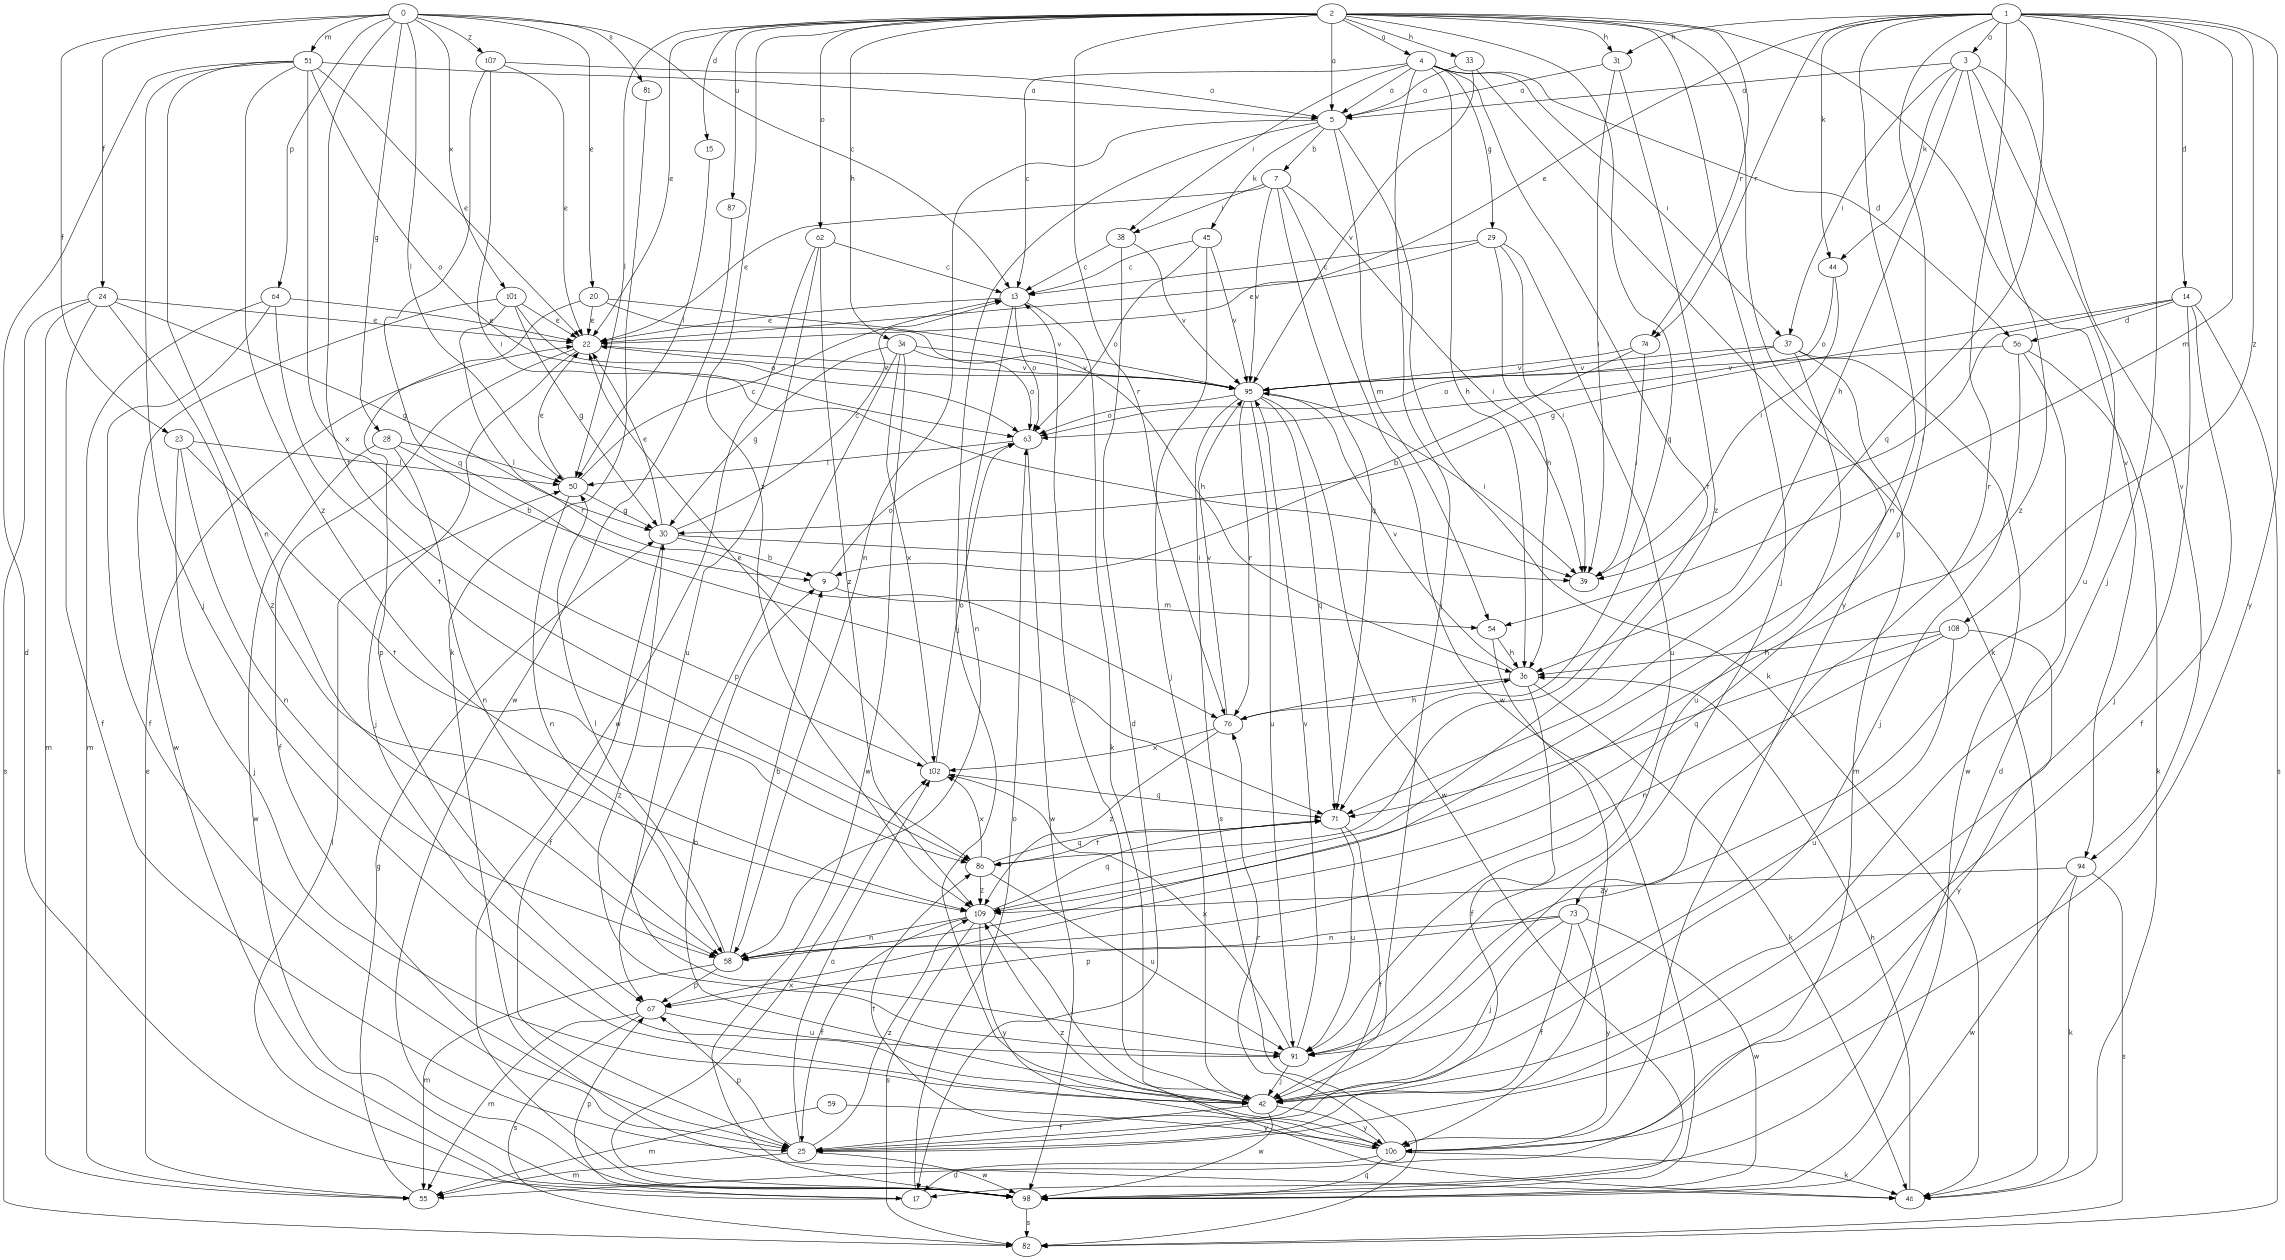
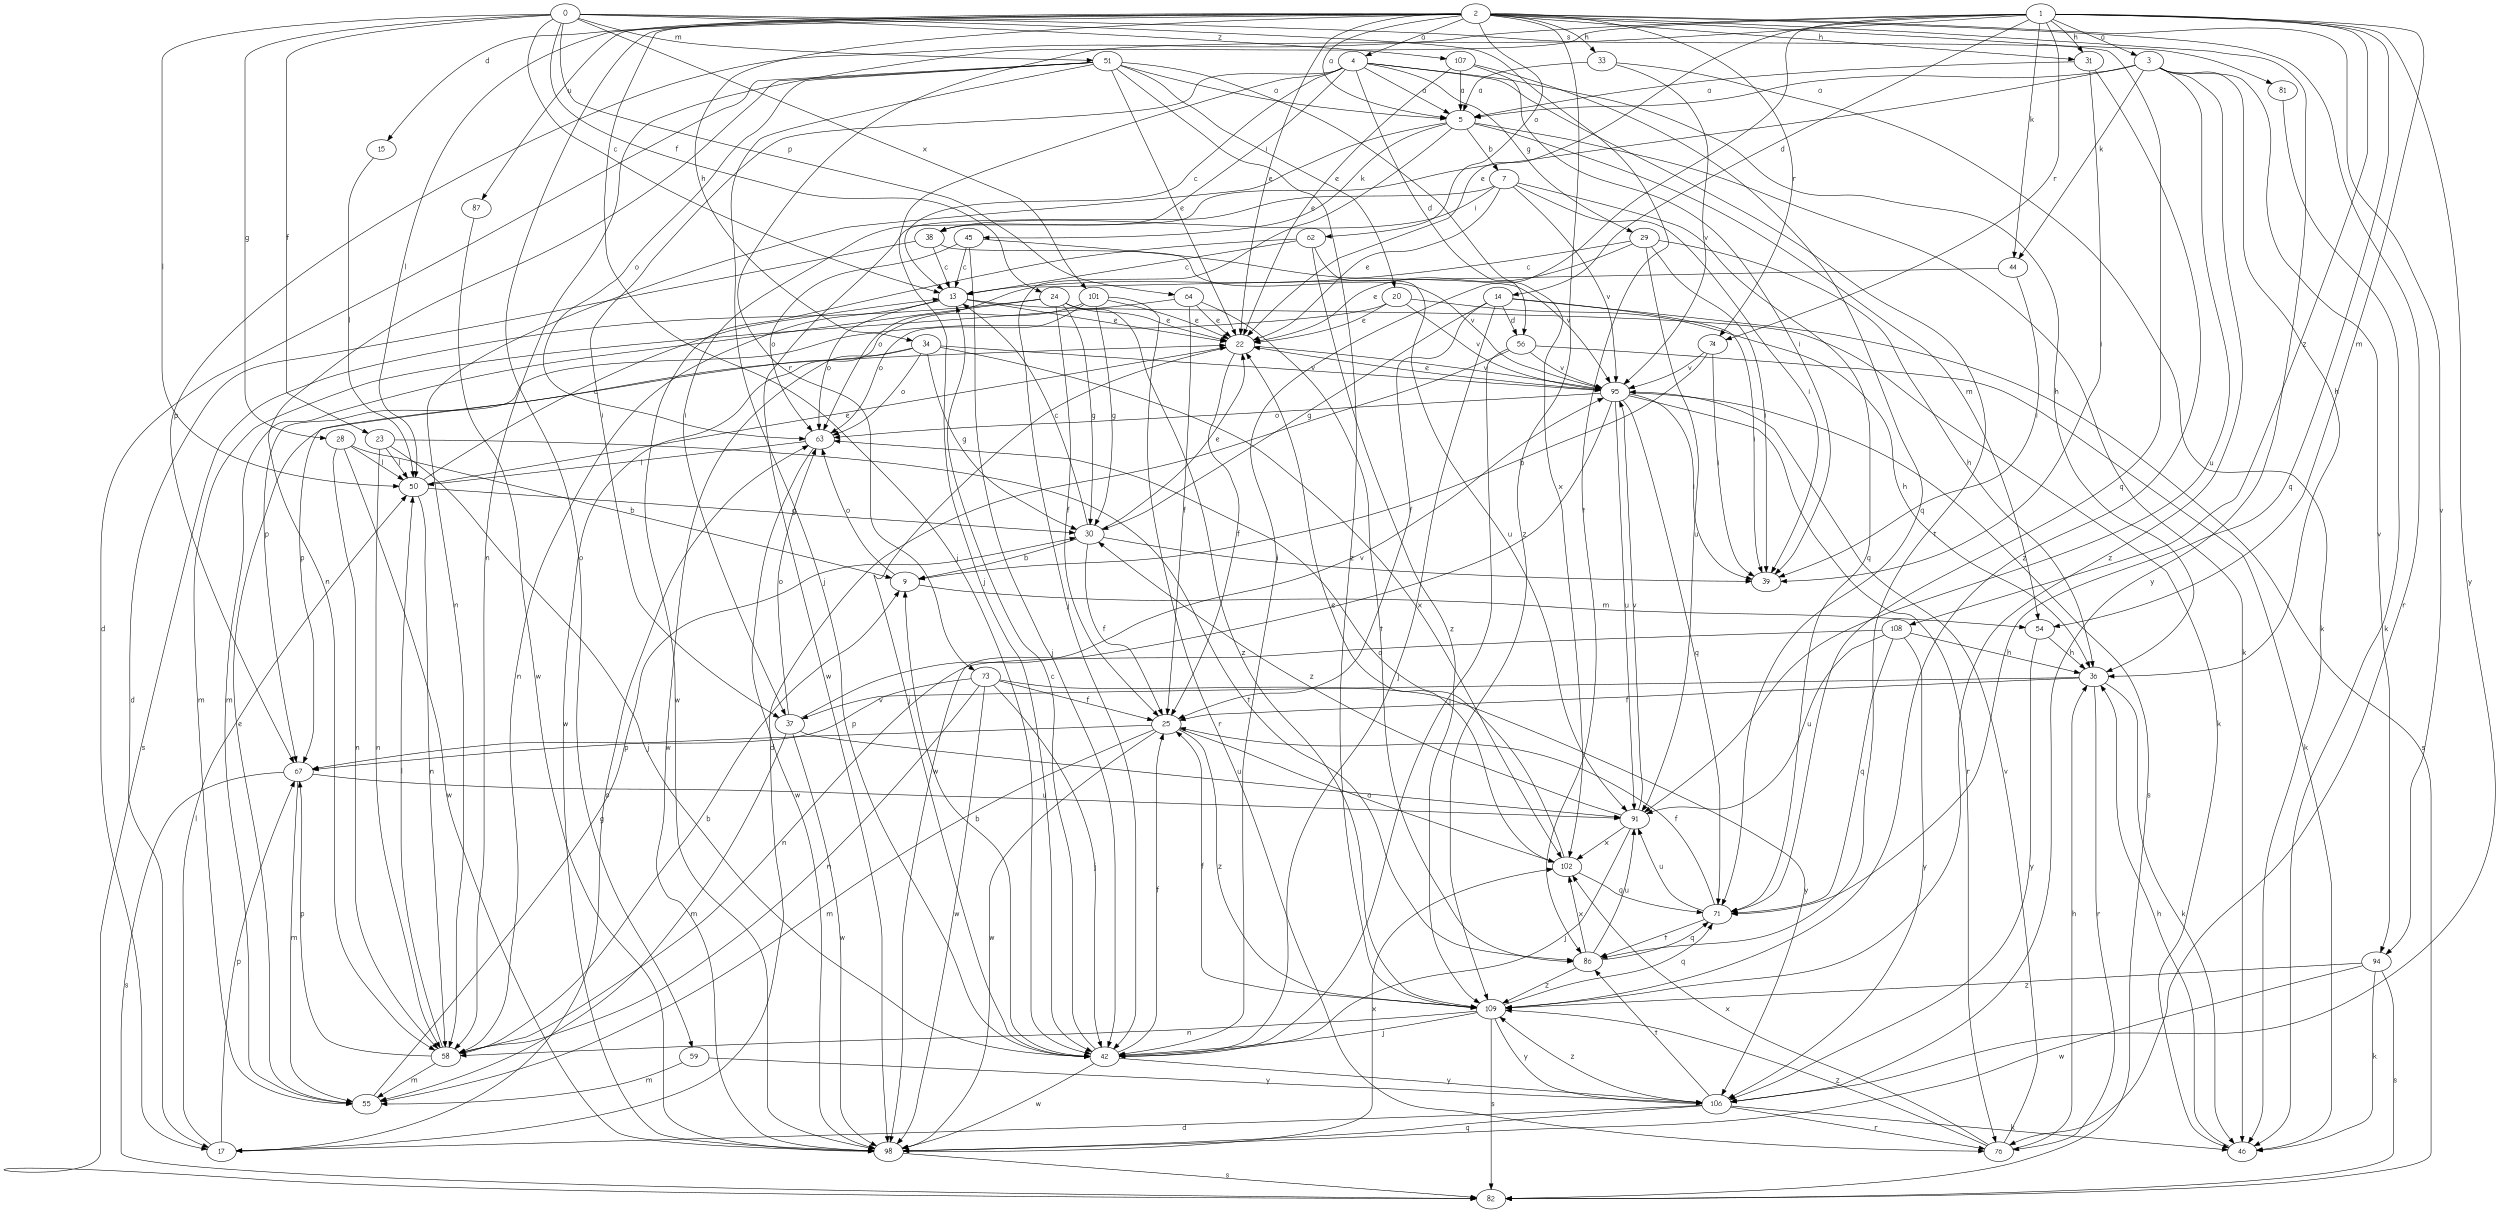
edge "0" -> "20": now "51" -> "20"
edge "2" -> "59": added, label "o"
edge "36" -> "95": now "36" -> "37"
